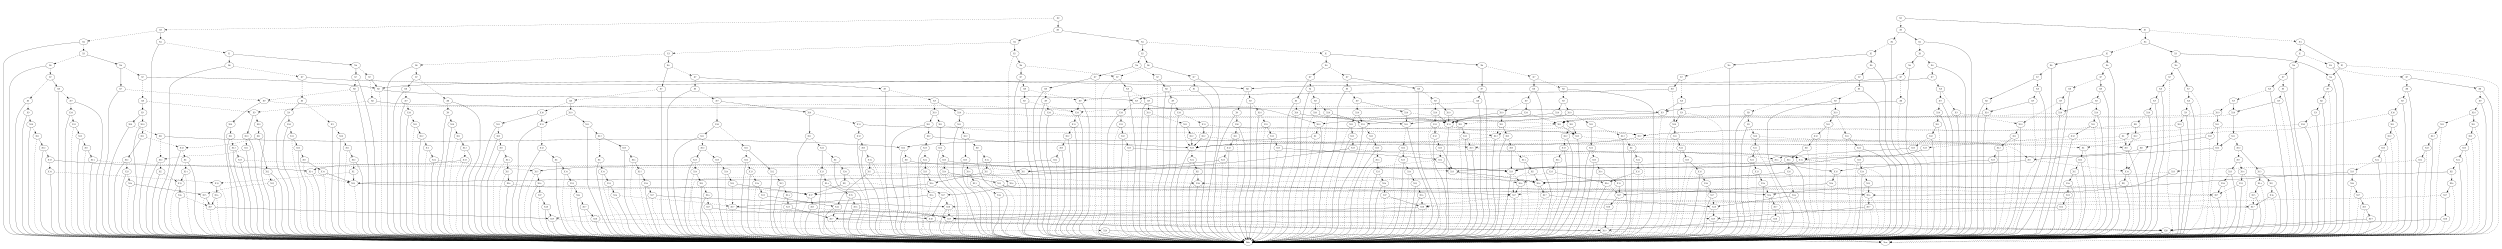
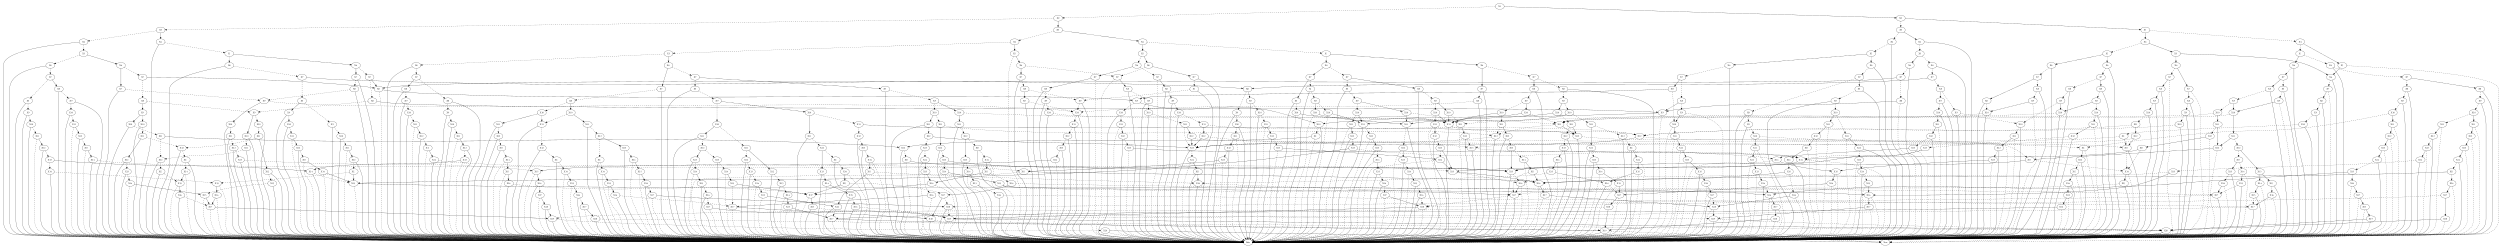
node "X1": added
